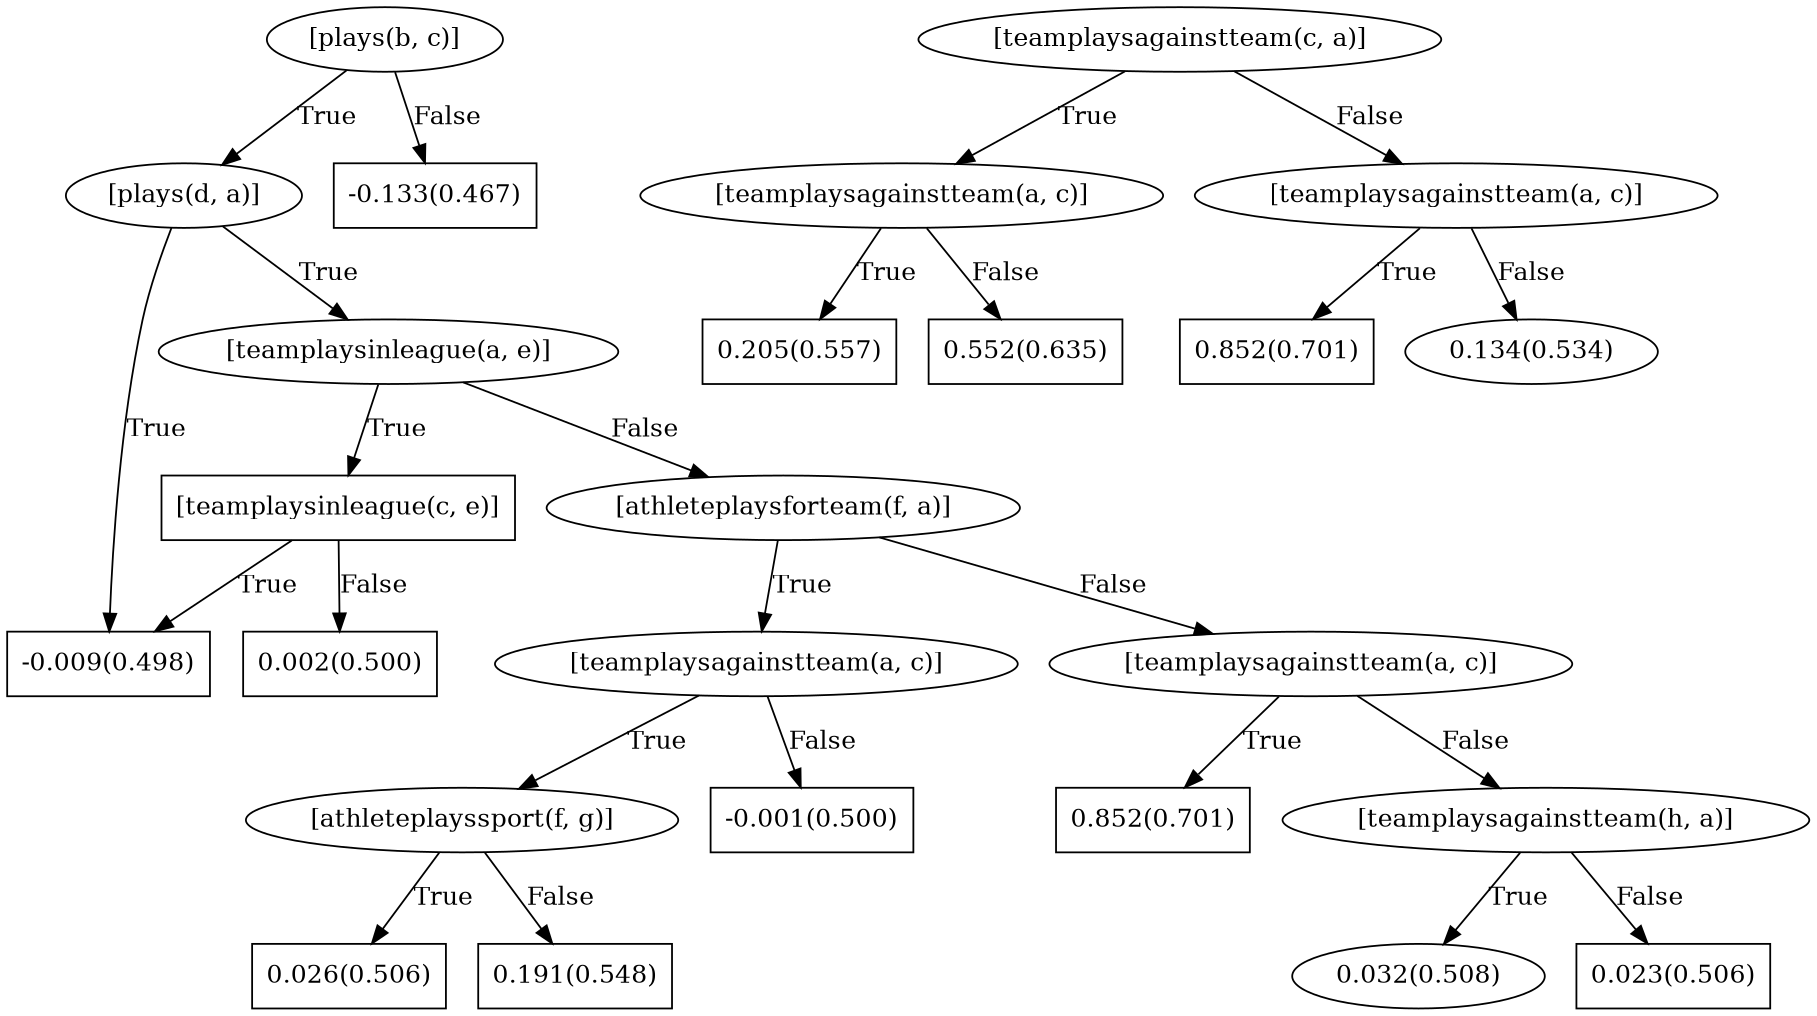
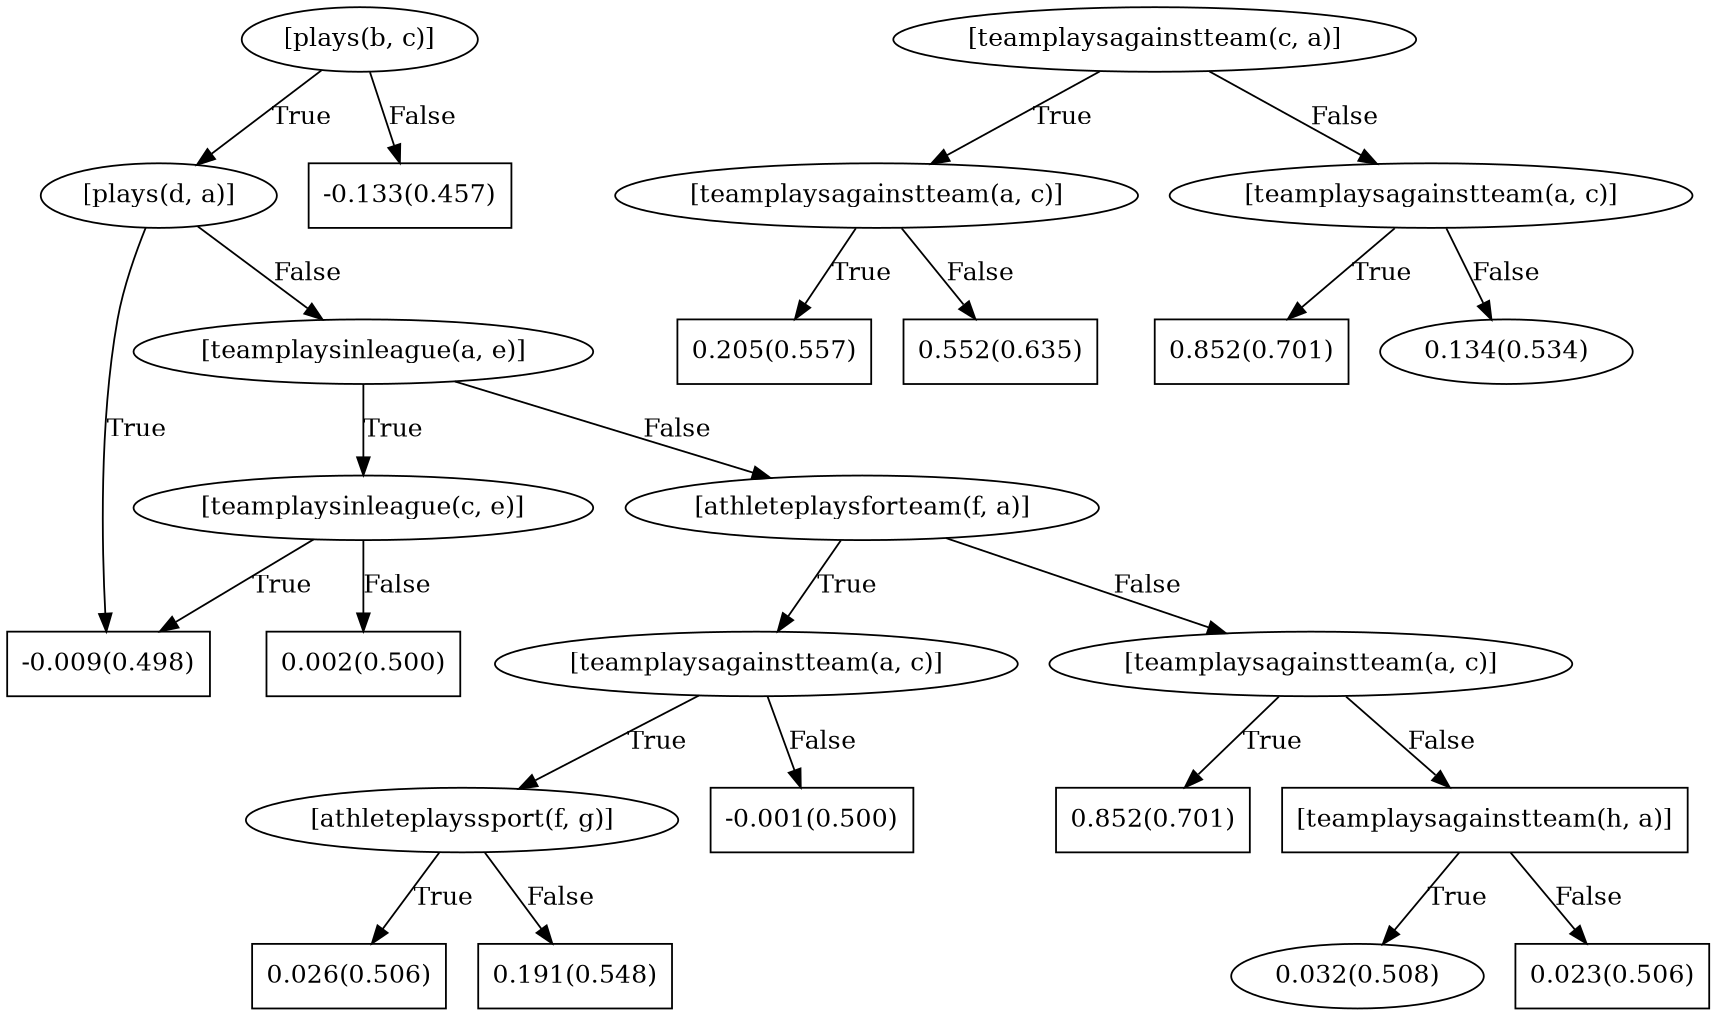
node "-0.133(0.467)": label "-0.133(0.467)" -> "-0.133(0.457)"
edge "[plays(d, a)]" -> "[teamplaysinleague(a, e)]": label "True" -> "False"
node "[teamplaysinleague(c, e)]": shape box -> ellipse
node "[teamplaysagainstteam(h, a)]": shape ellipse -> box
